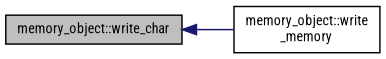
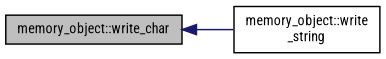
node "memory_object::write _memory": label "memory_object::write _memory" -> "memory_object::write _string"
